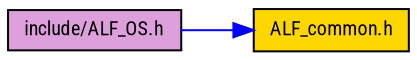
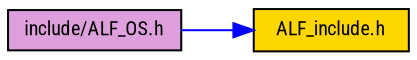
node "ALF_common.h": label "ALF_common.h" -> "ALF_include.h"
